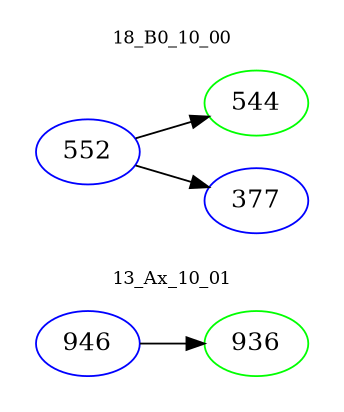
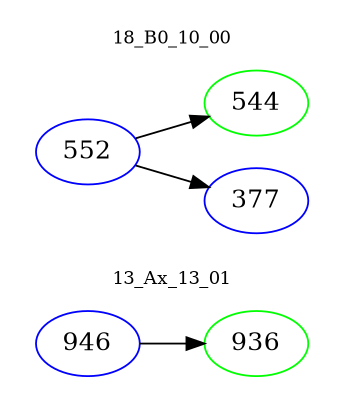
cluster "13_Ax_10_01": label "13_Ax_10_01" -> "13_Ax_13_01"
